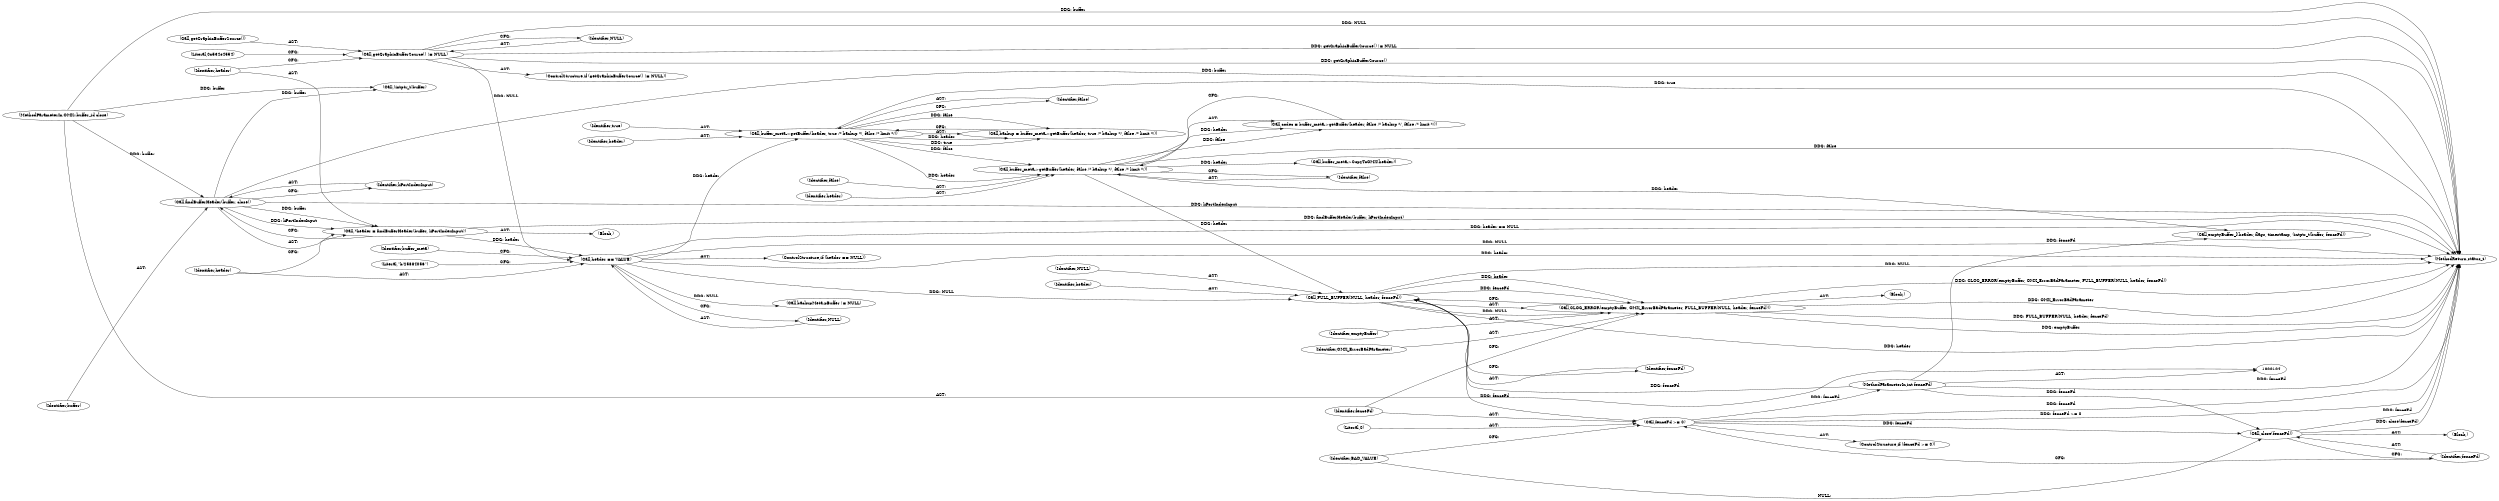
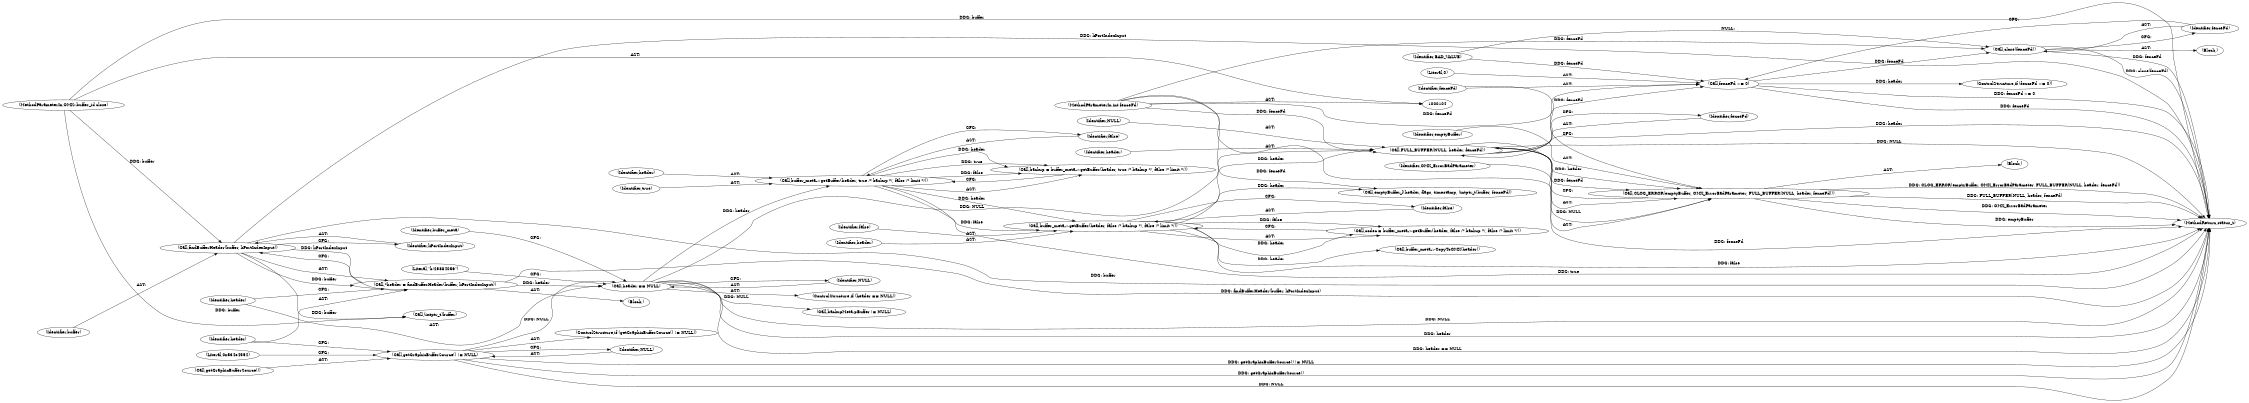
node "(Call,findBufferHeader(buffer, close))": label "(Call,findBufferHeader(buffer, close))" -> "(Call,findBufferHeader(buffer, kPortIndexInput))"
node "(Call,header == VALUE)": label "(Call,header == VALUE)" -> "(Call,header == NULL)"
edge "(Call,fenceFd >= 0)" -> "(MethodParameterIn,int fenceFd)": reversed
edge "(Call,fenceFd >= 0)" -> "(ControlStructure,if (fenceFd >= 0))": label "AST: " -> "DDG: header"
edge "(Identifier,BAD_VALUE)" -> "(Call,fenceFd >= 0)": label "CFG: " -> "DDG: fenceFd"
